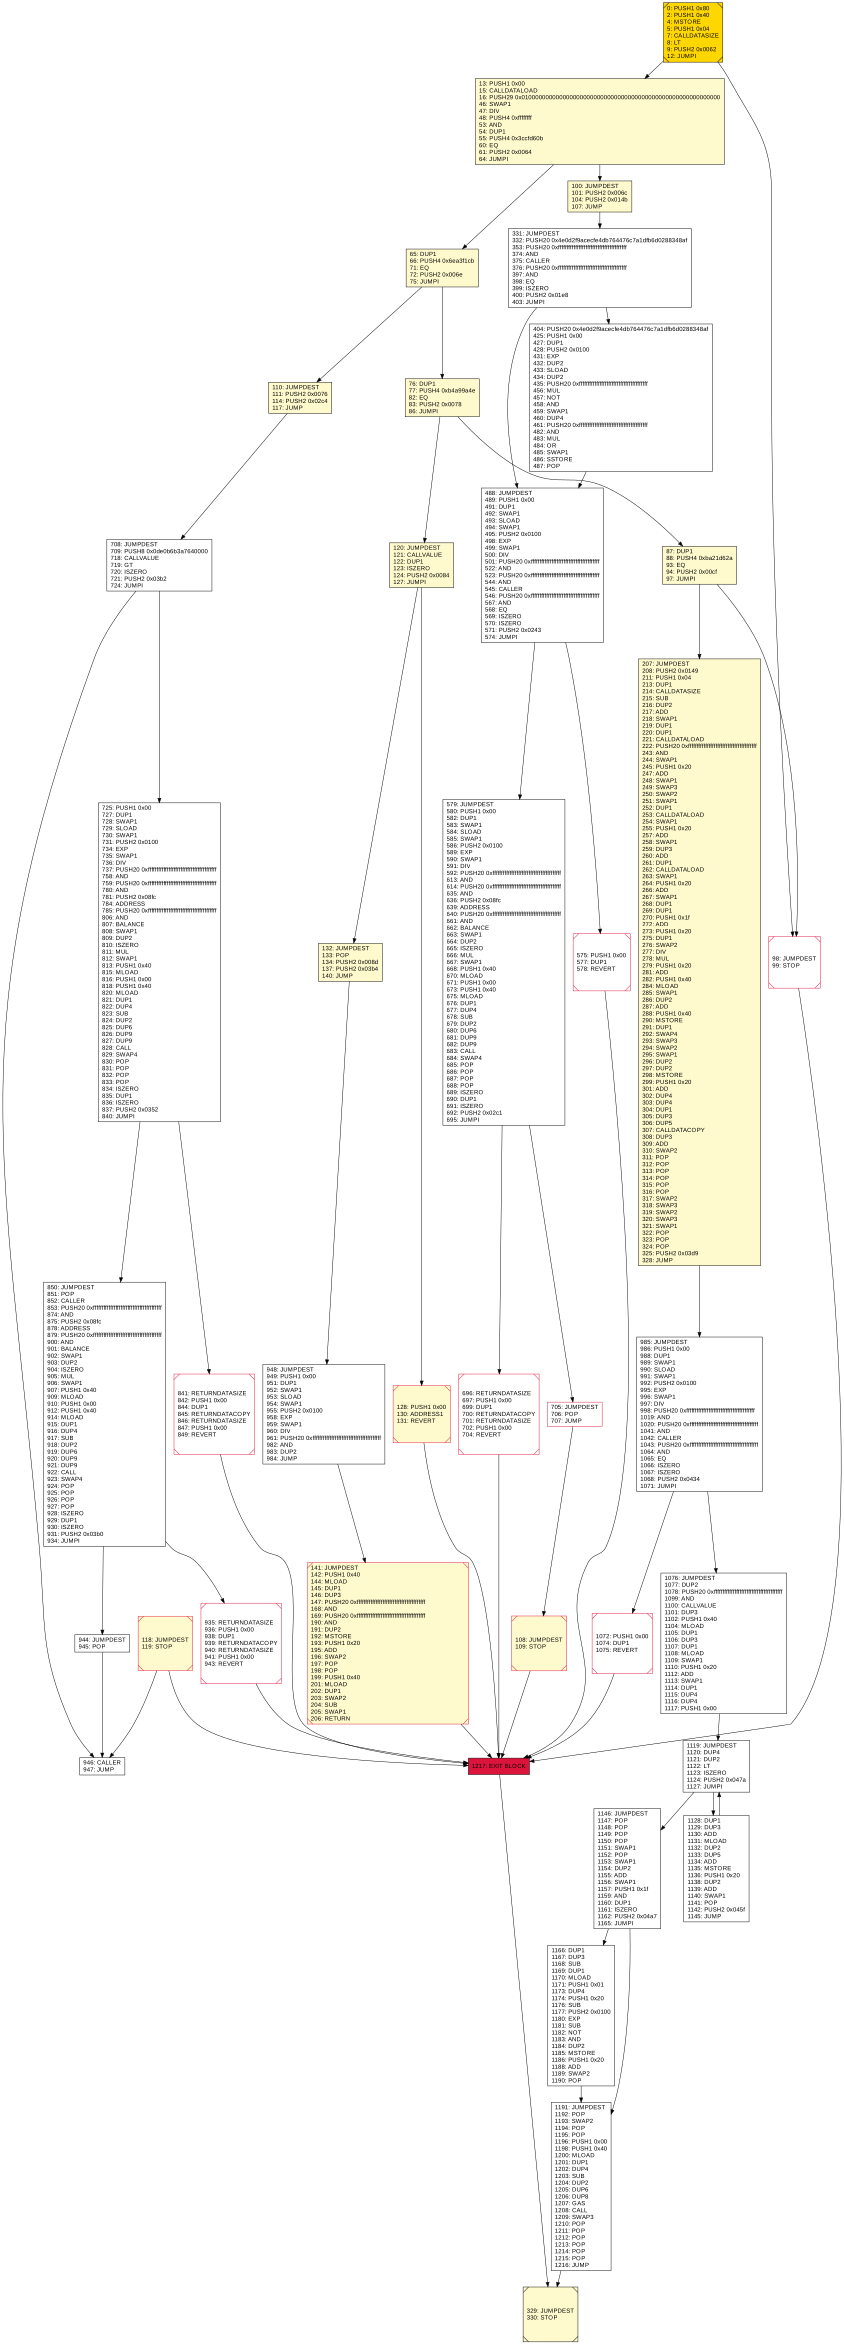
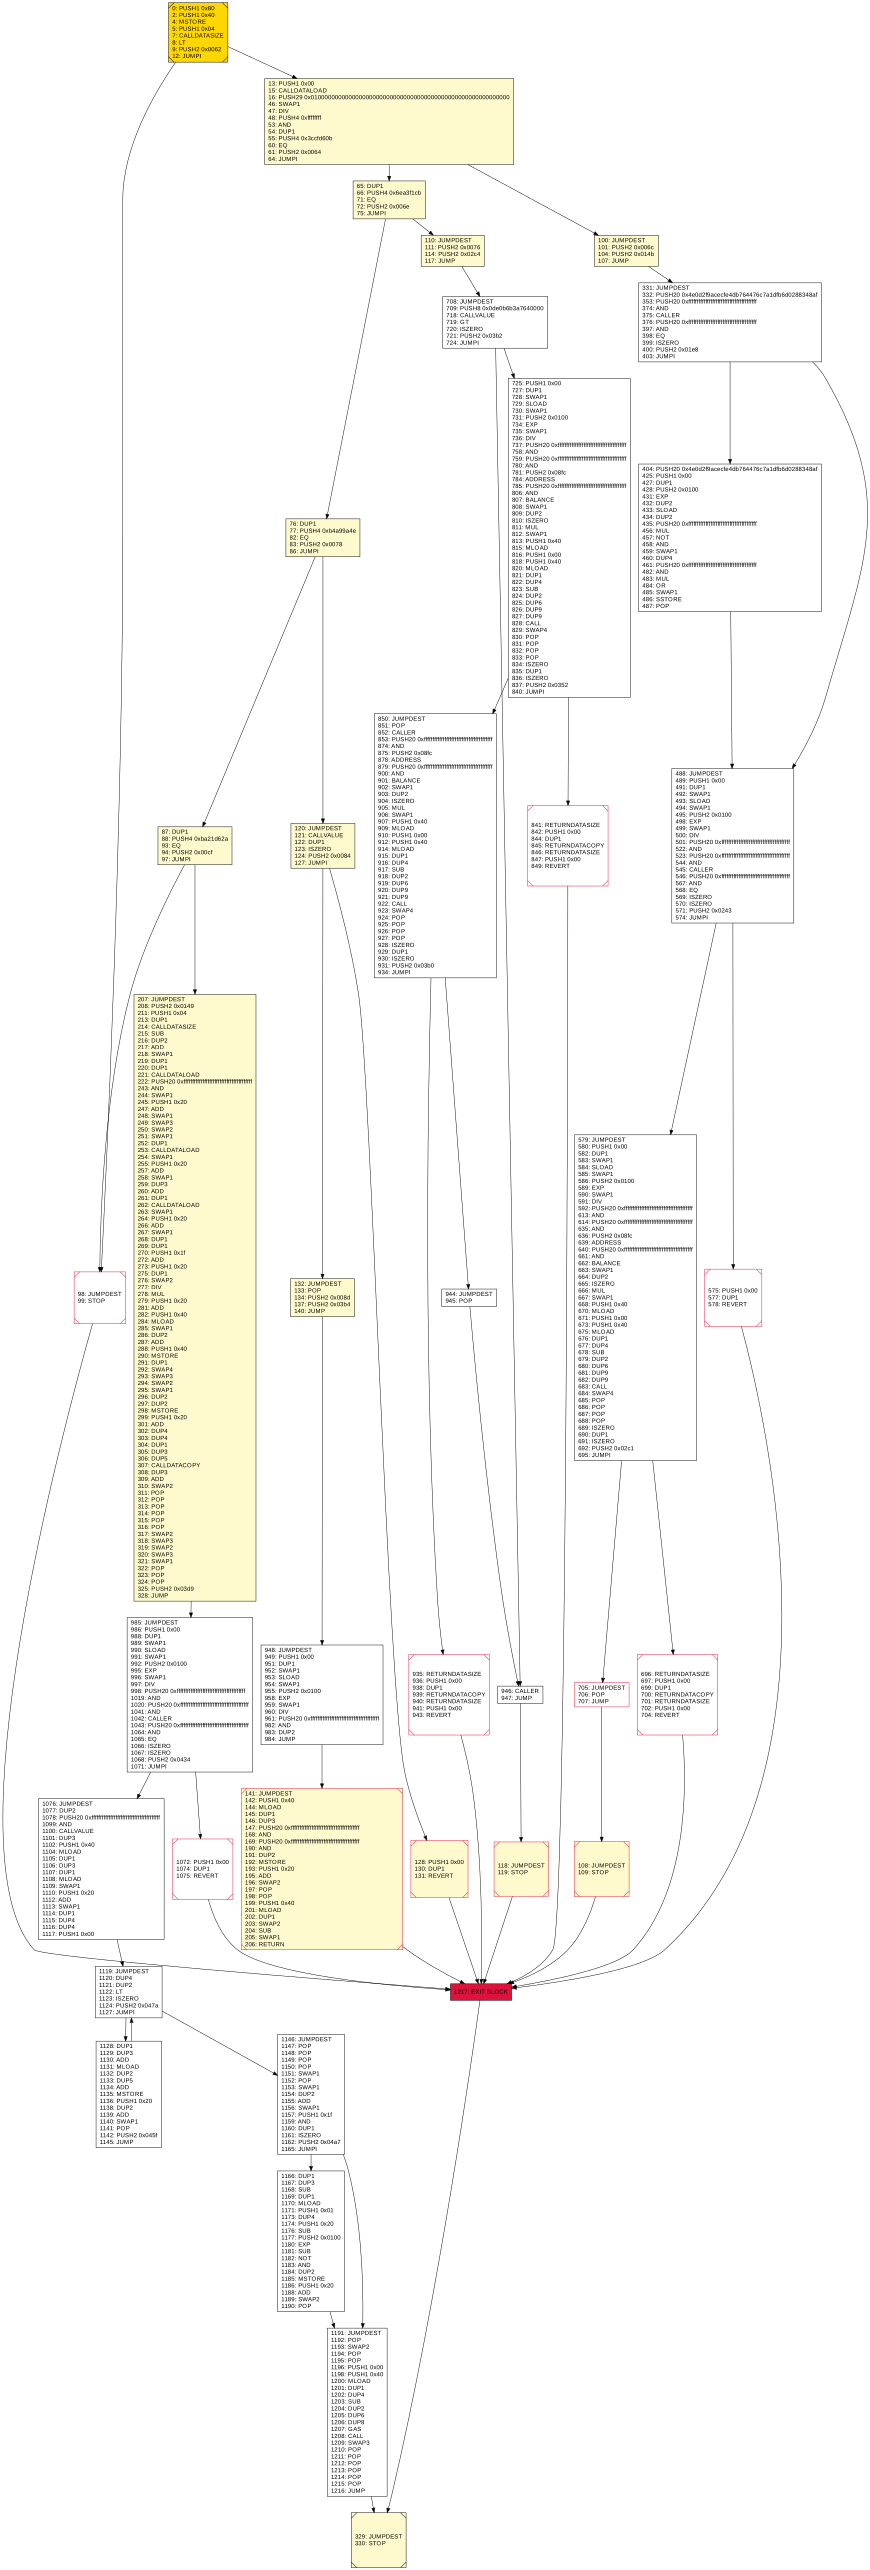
node "128: PUSH1 0x00 130: ADDRESS1 131: REVERT": label "128: PUSH1 0x00 130: ADDRESS1 131: REVERT" -> "128: PUSH1 0x00 130: DUP1 131: REVERT"
edge "118: JUMPDEST 119: STOP" -> "946: CALLER 947: JUMP": reversed
